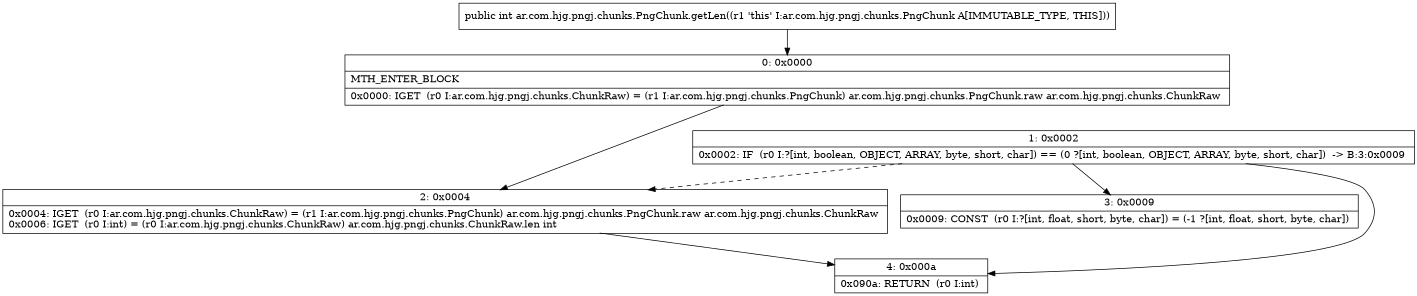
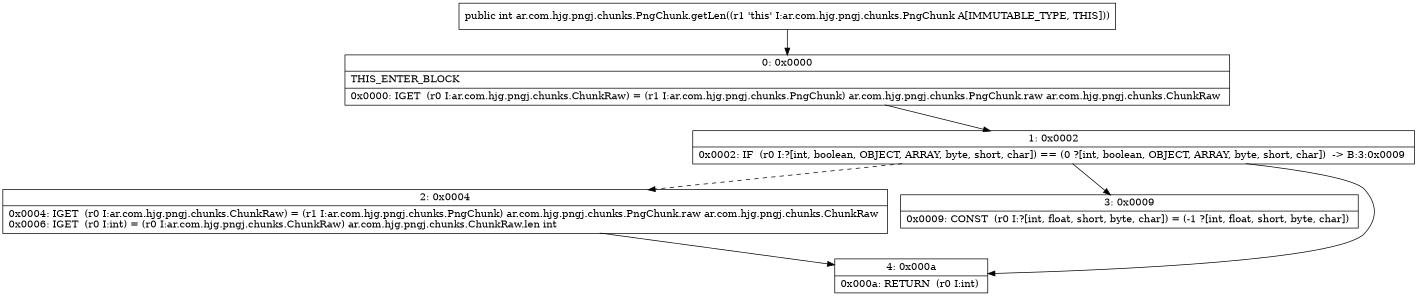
node "0: 0x0000": text "MTH_ENTER_BLOCK" -> "THIS_ENTER_BLOCK"
edge "0: 0x0000" -> "2: 0x0004": now "0: 0x0000" -> "1: 0x0002"
node "4: 0x000a": text "0x090a: RETURN  (r0 I:int)" -> "0x000a: RETURN  (r0 I:int)"
